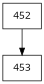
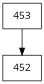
edge "452" -> "453": reversed
